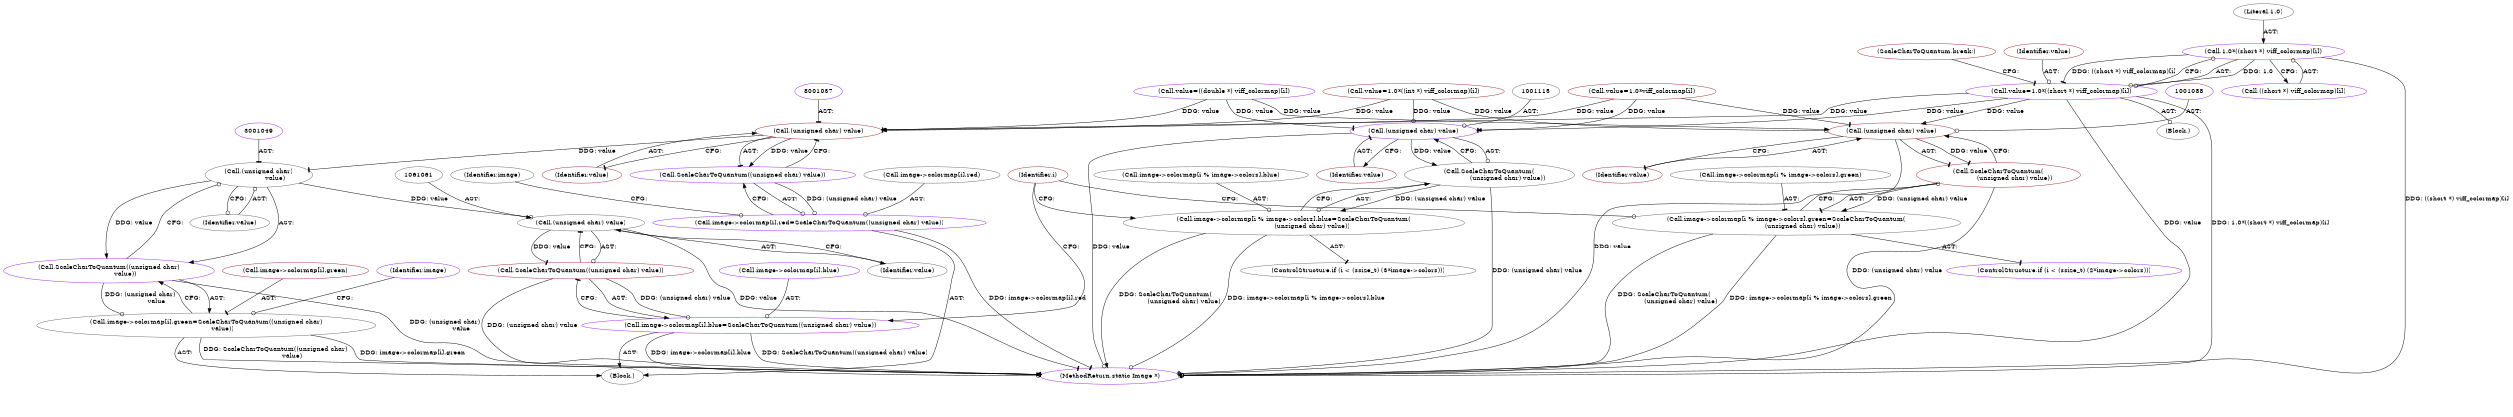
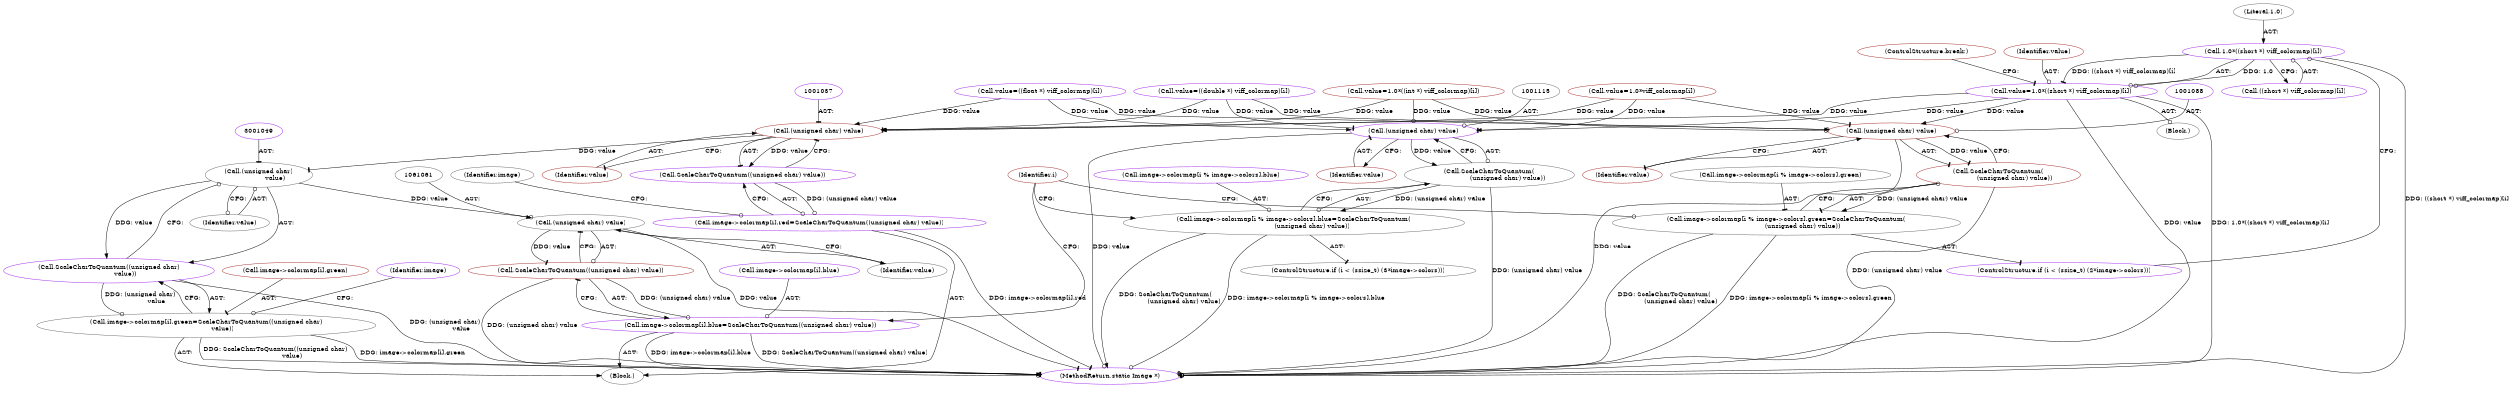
node "(ScaleCharToQuantum,break;)": label "(ScaleCharToQuantum,break;)" -> "(ControlStructure,break;)"
edge "(Call,value=1.0*((short *) viff_colormap)[i])" -> "(Call,1.0*((short *) viff_colormap)[i])": now "(ControlStructure,if (i < (ssize_t) (2*image->colors)))" -> "(Call,1.0*((short *) viff_colormap)[i])"
node "8001037": label "8001037" -> "1001037"
node "(Call,value=((float *) viff_colormap)[i])": added
node "(Call,image->colormap[i].red)": removed
node "(Call,image->colormap[i % image->colors].blue)": color gray40 -> purple
